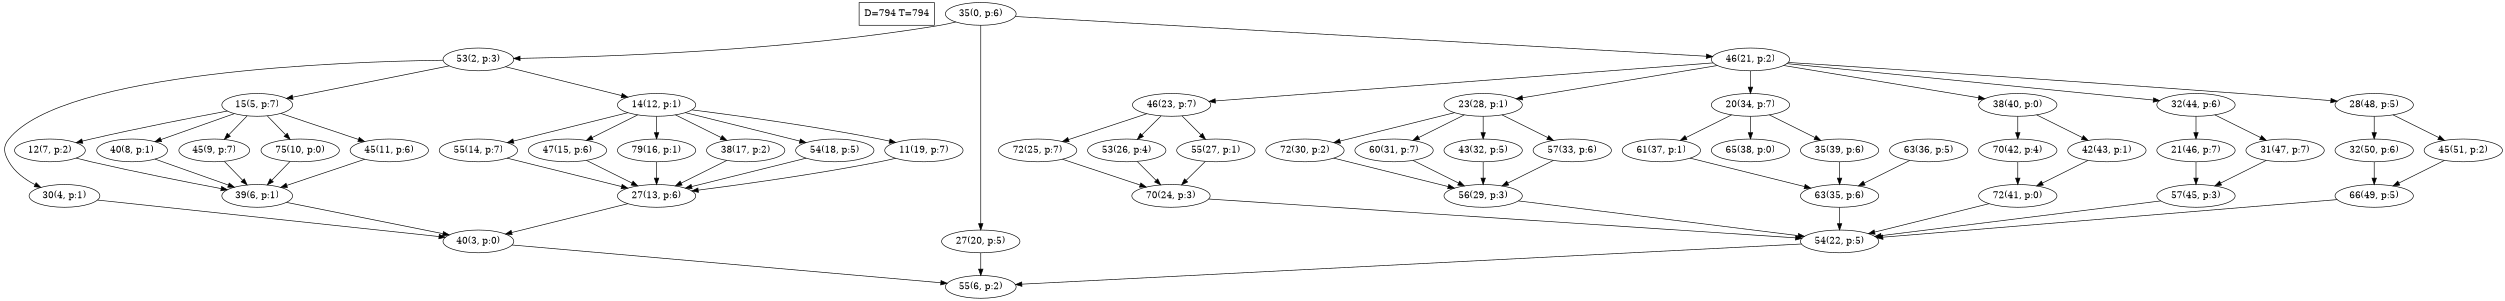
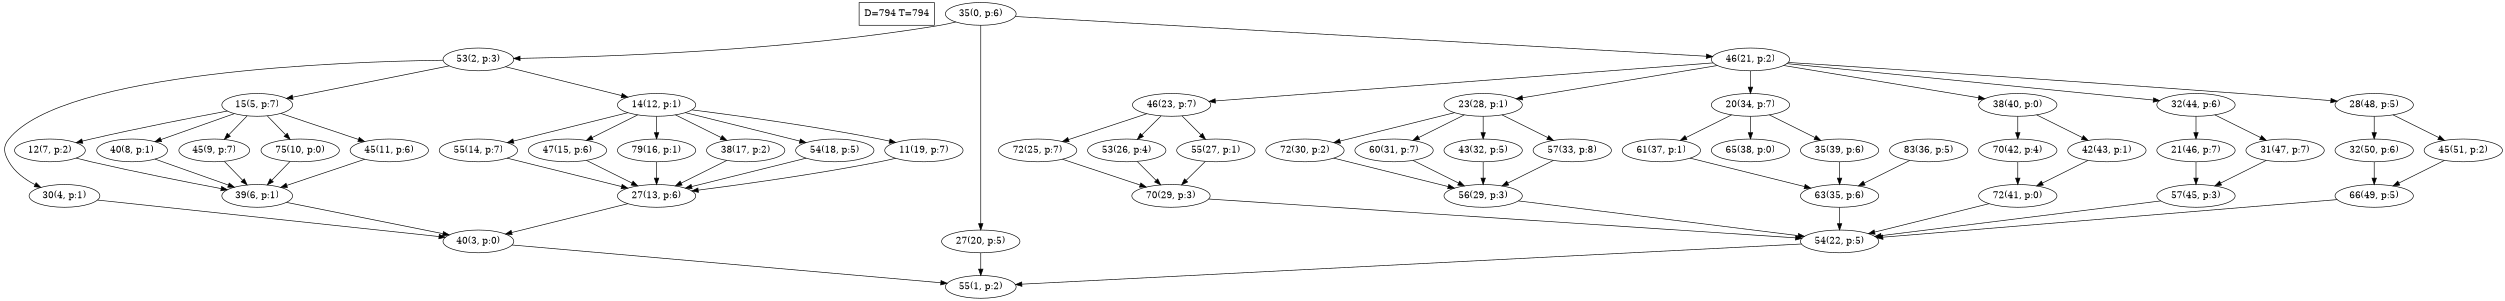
node "57(33, p:6)": label "57(33, p:6)" -> "57(33, p:8)"
node "63(36, p:5)": label "63(36, p:5)" -> "83(36, p:5)"
node "70(24, p:3)": label "70(24, p:3)" -> "70(29, p:3)"
node "55(6, p:2)": label "55(6, p:2)" -> "55(1, p:2)"
